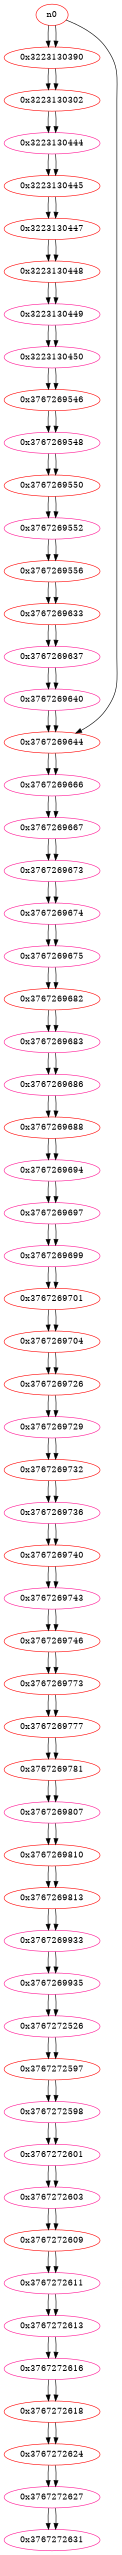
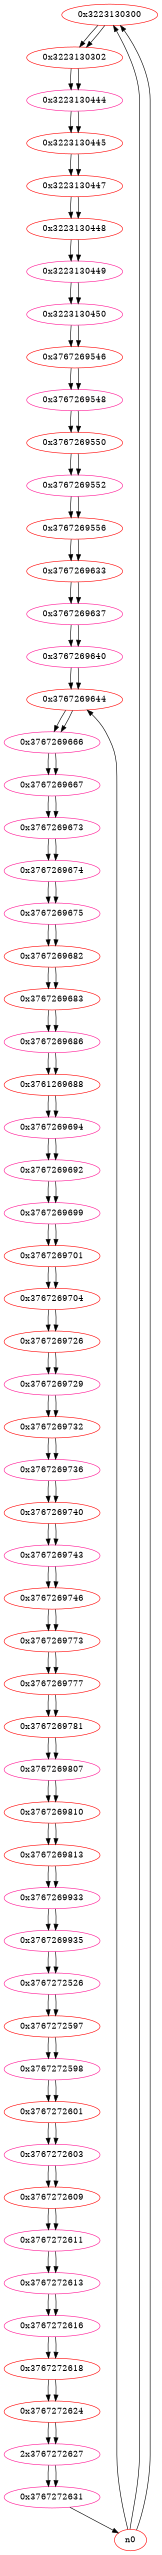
node "0x3223130390": label "0x3223130390" -> "0x3223130300"
node "0x3767269683": color deeppink -> red
node "0x3767269688": label "0x3767269688" -> "0x3761269688"
node "0x3767269697": label "0x3767269697" -> "0x3767269692"
node "0x3767272601": color deeppink -> red
node "0x3767272627": label "0x3767272627" -> "2x3767272627"
edge "0x3767272631" -> "n0": added
